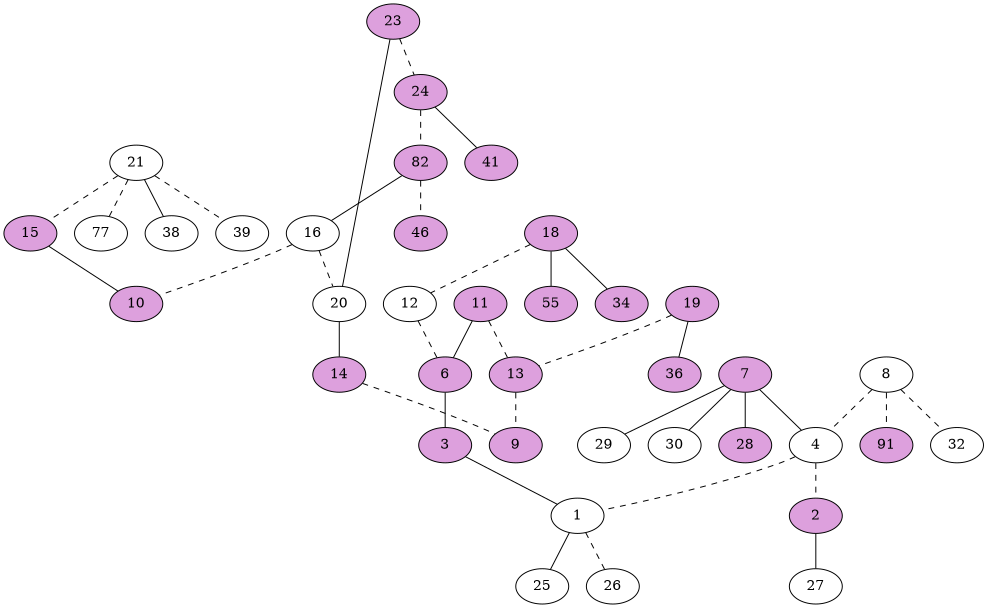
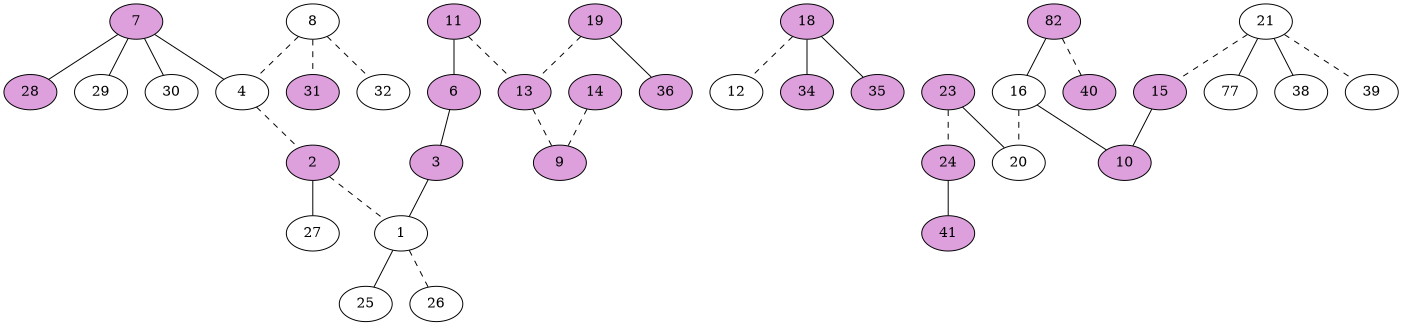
edge "24" -- "82": removed
edge "21" -- "77": style dashed -> solid
node "46": label "46" -> "40"
edge "16" -- "10": style dashed -> solid
node "55": label "55" -> "35"
edge "20" -- "14": removed
edge "12" -- "6": removed
node "91": label "91" -> "31"
edge "4" -- "1": now "2" -- "1"
